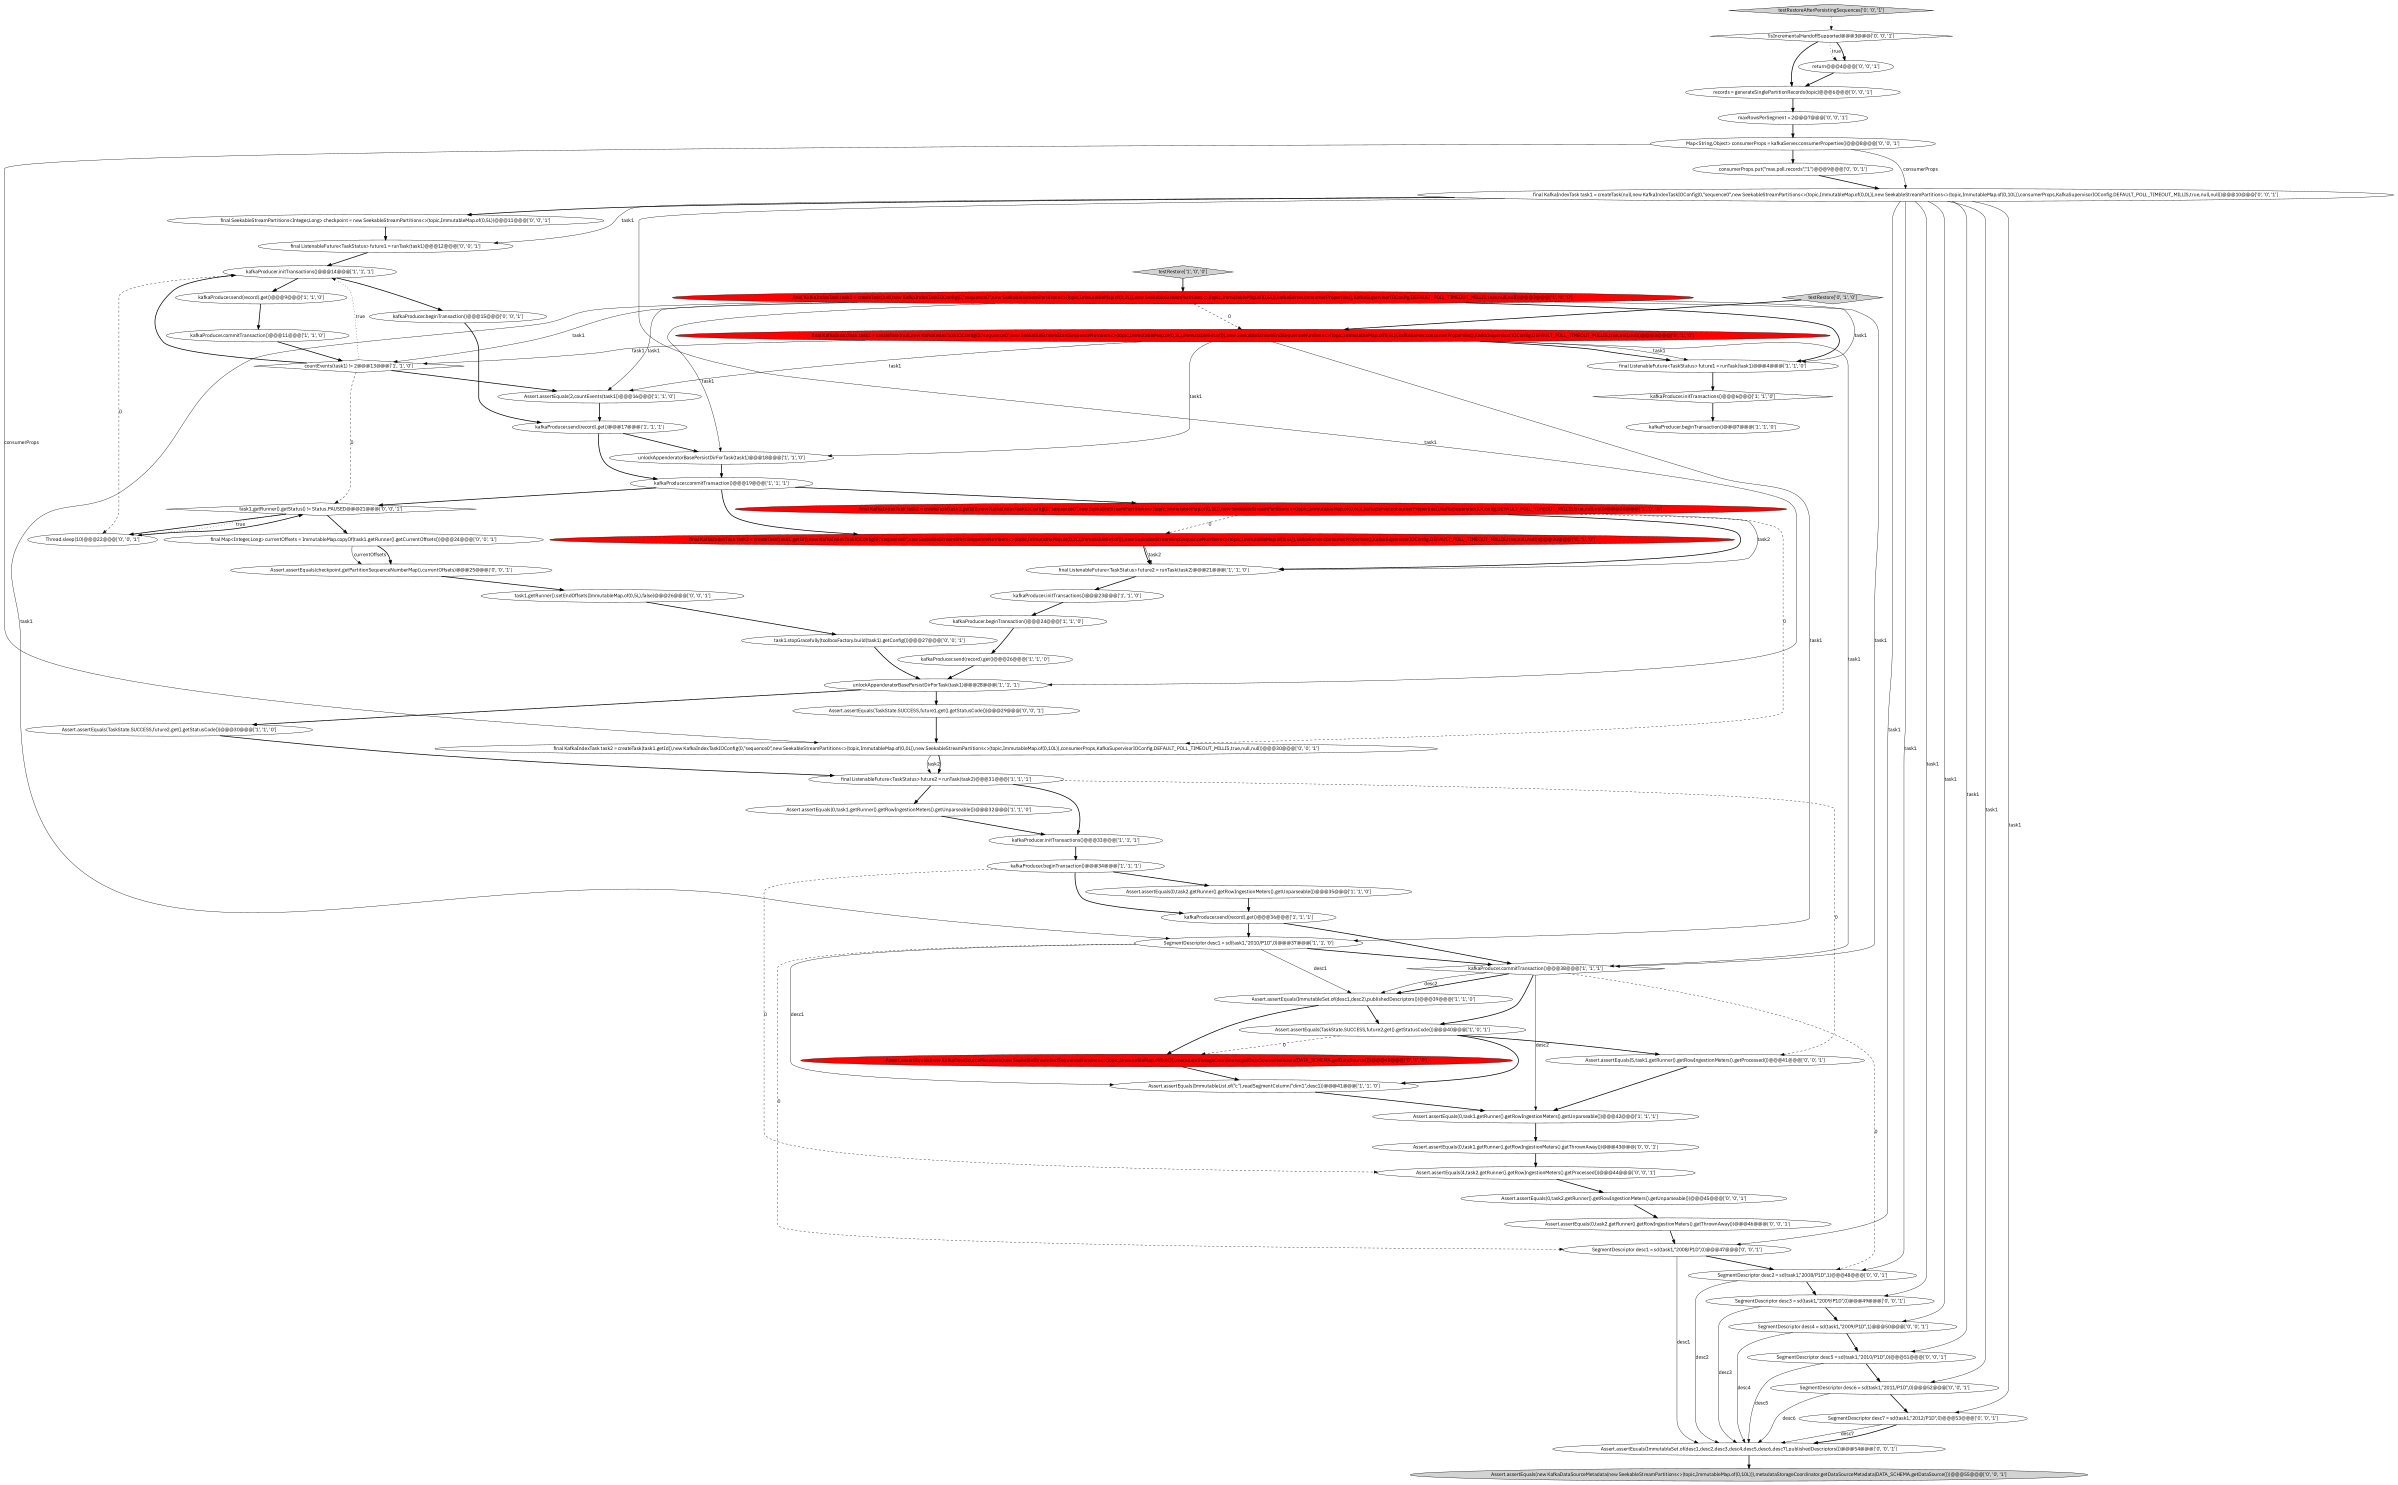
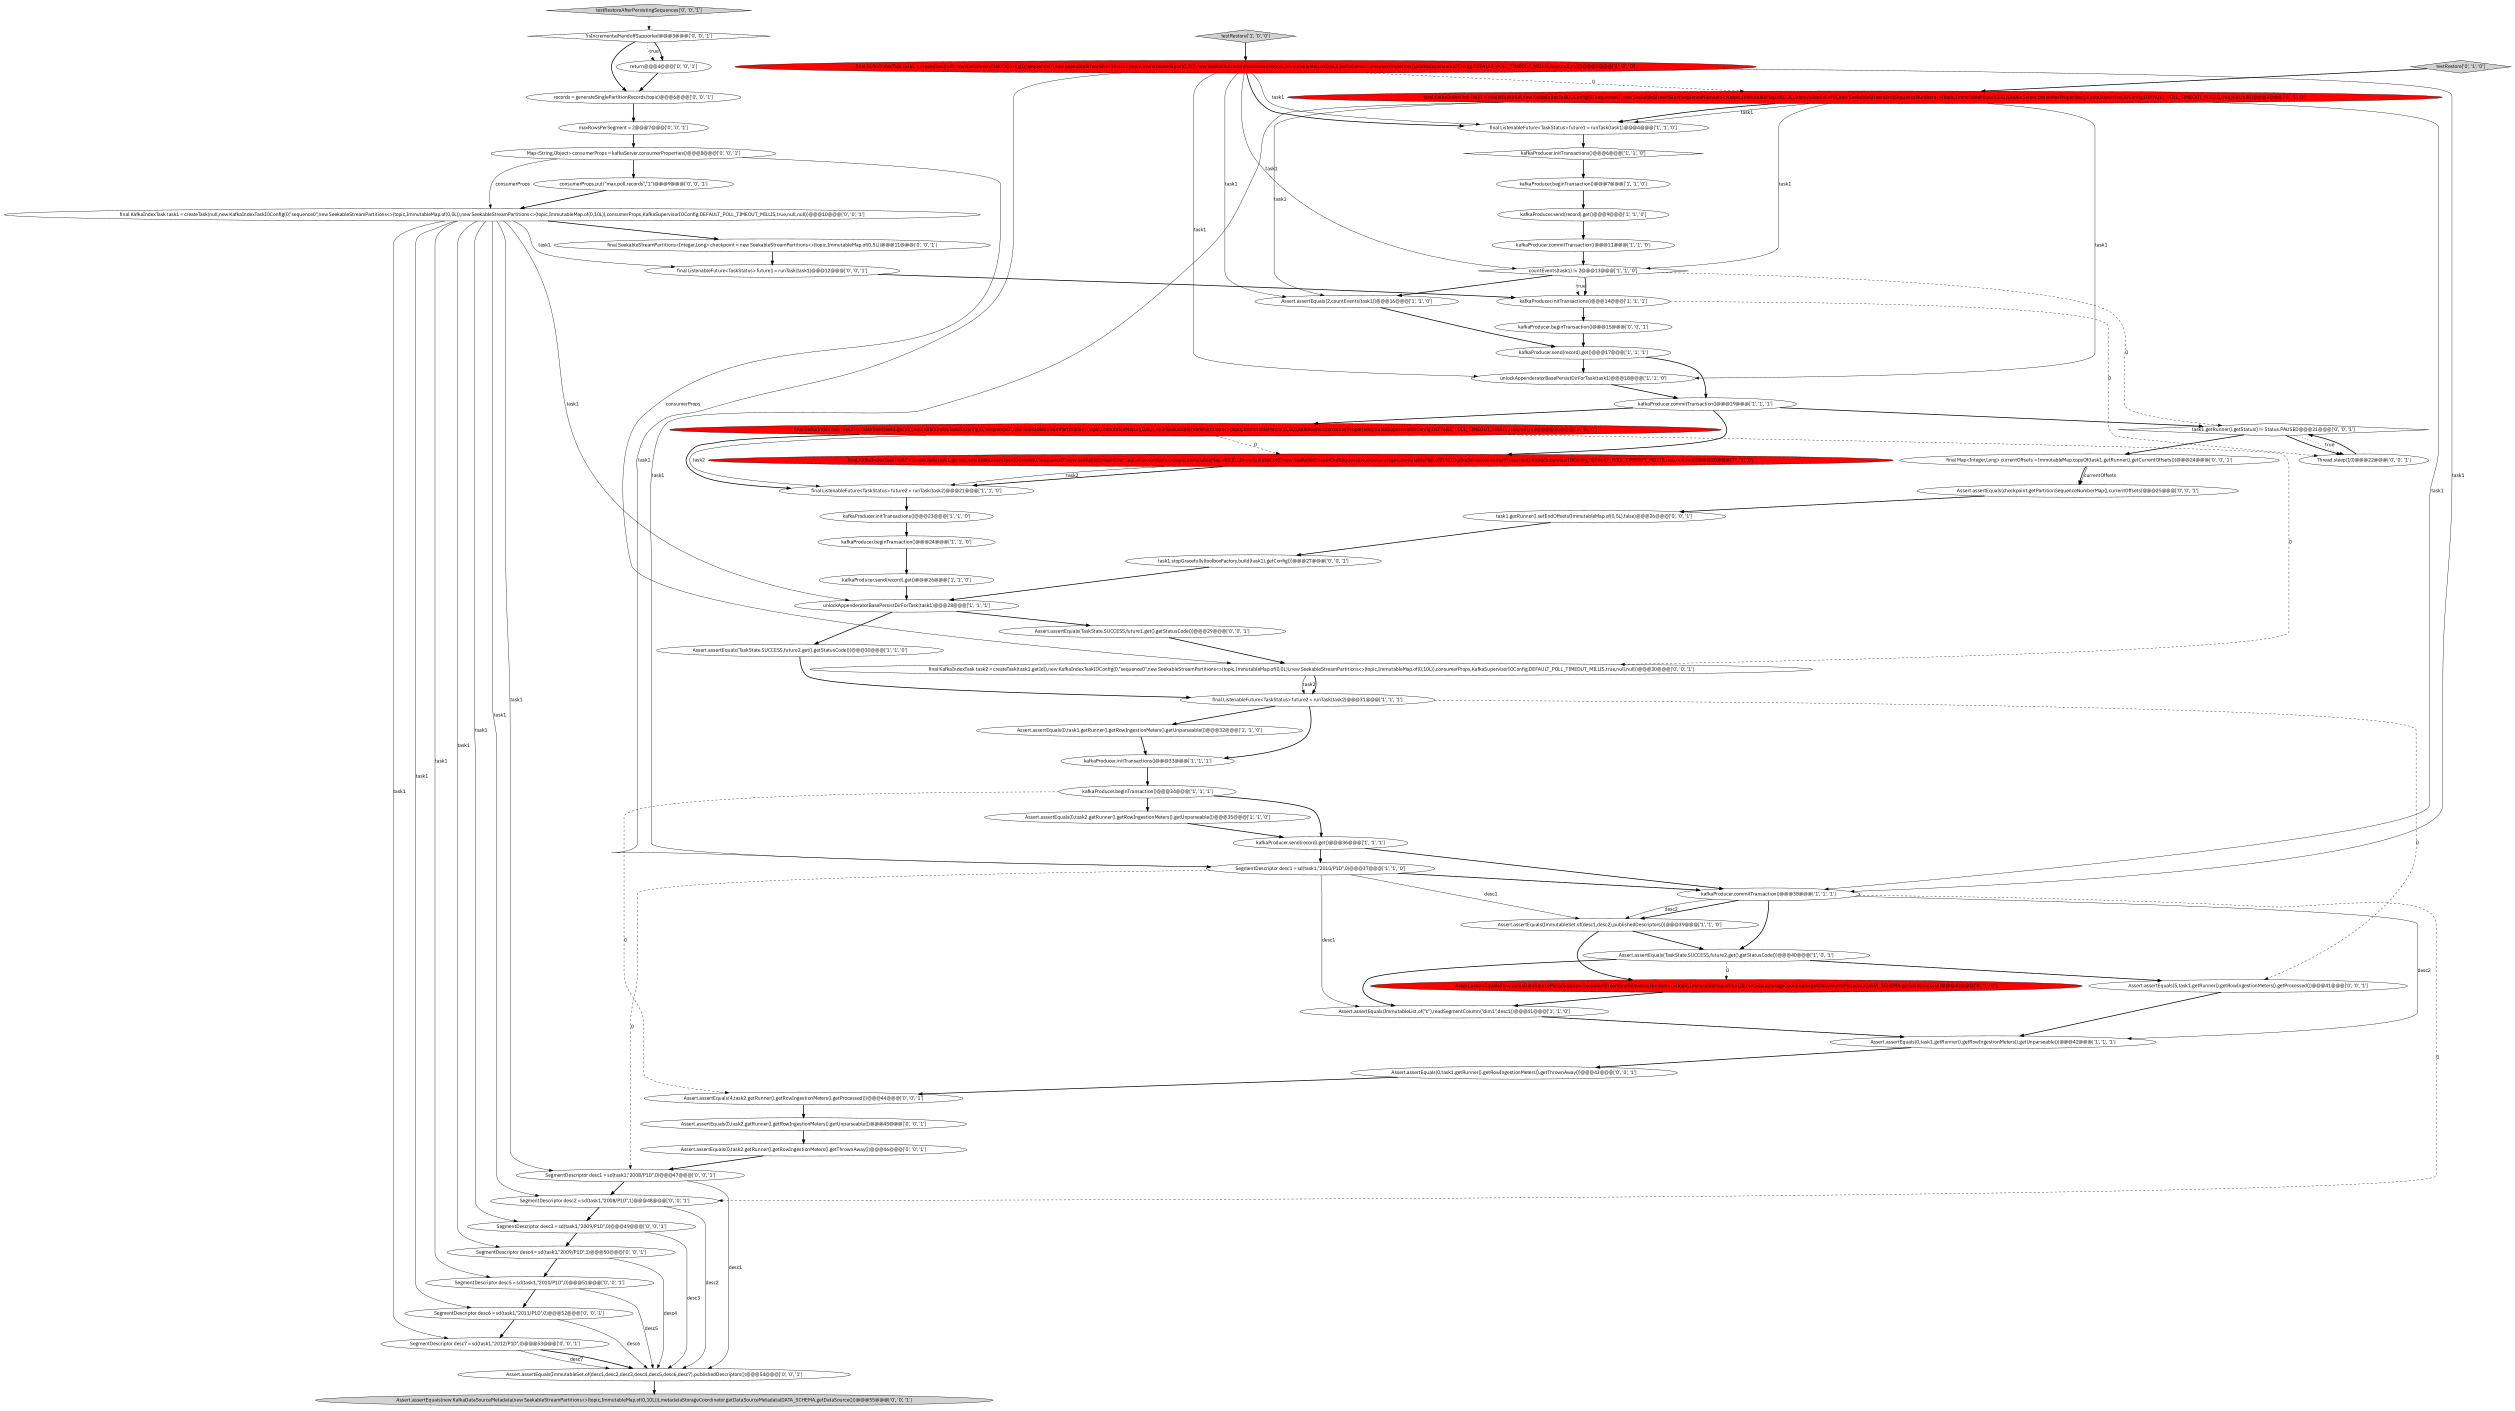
edge "kafkaProducer.initTransactions()@@@14@@@['1', '1', '1']" -> "kafkaProducer.send(record).get()@@@9@@@['1', '1', '0']": now "kafkaProducer.beginTransaction()@@@7@@@['1', '1', '0']" -> "kafkaProducer.send(record).get()@@@9@@@['1', '1', '0']"
node "kafkaProducer.commitTransaction()@@@38@@@['1', '1', '1']": shape diamond -> ellipse
